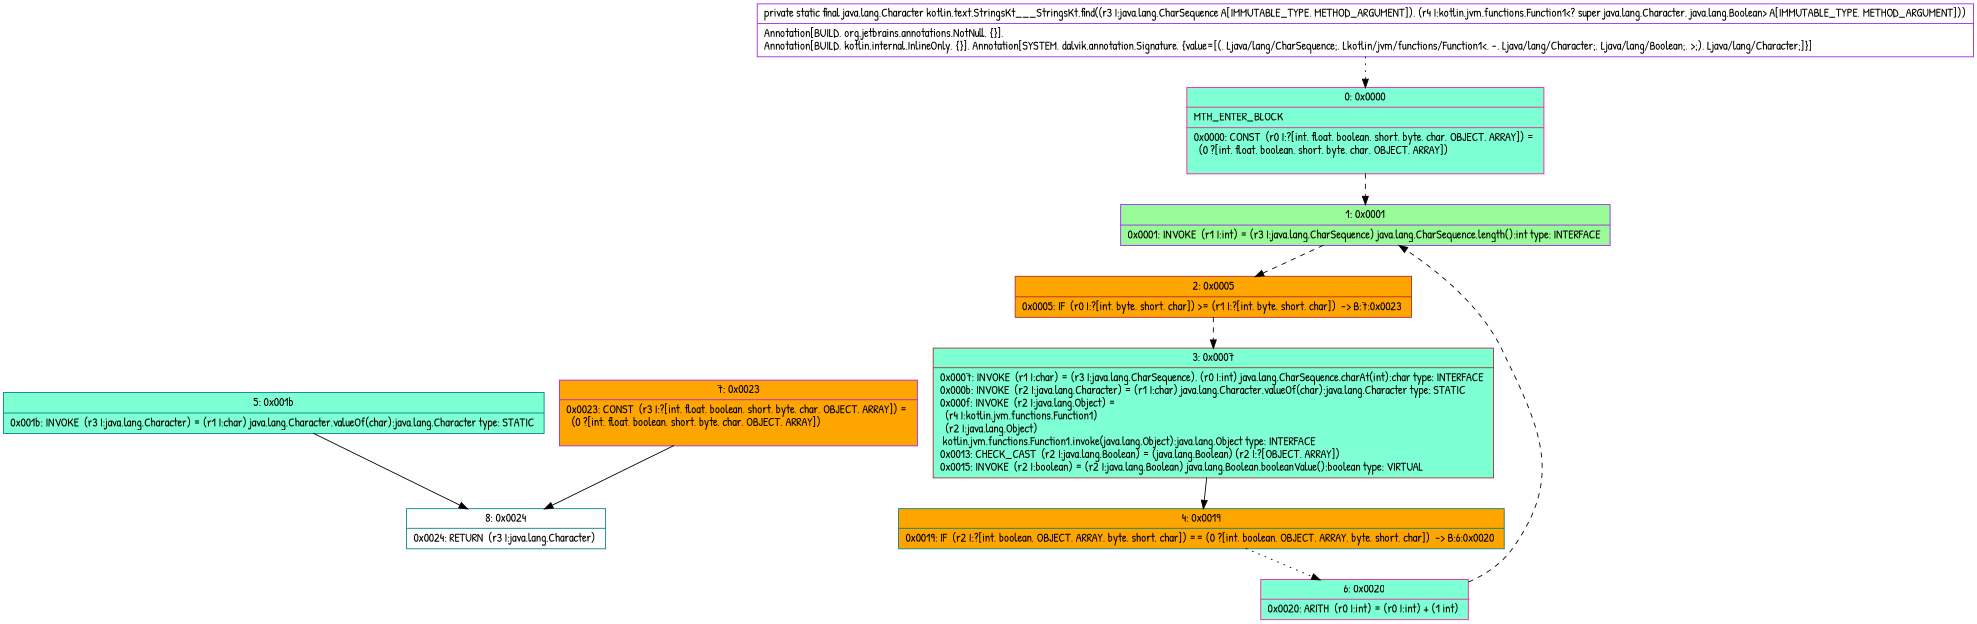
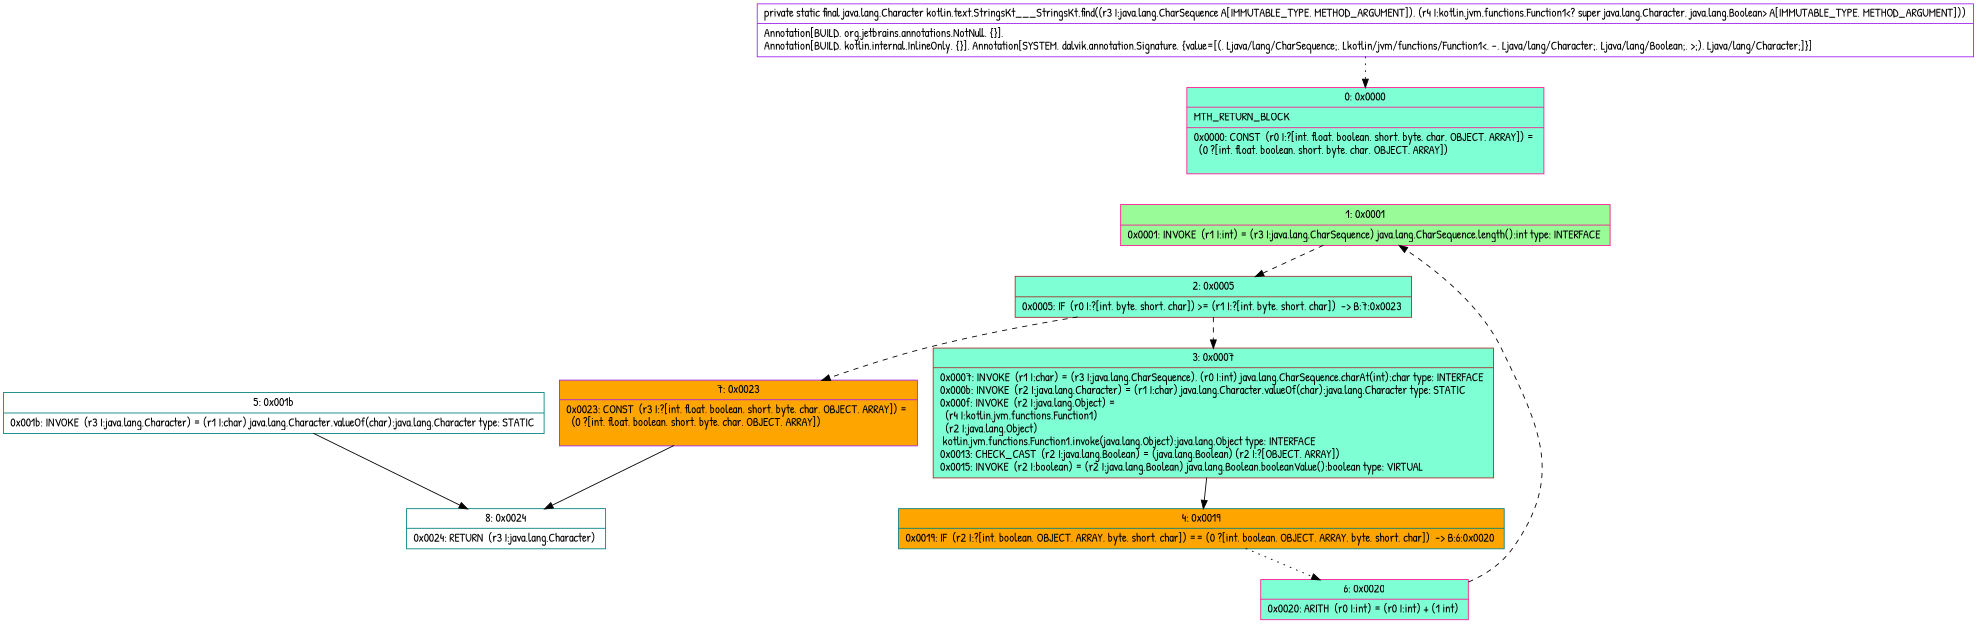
node "0: 0x0000": text "MTH_ENTER_BLOCK" -> "MTH_RETURN_BLOCK"
edge "0: 0x0000" -> "1: 0x0001": removed
node "1: 0x0001": color purple -> deeppink
node "2: 0x0005": fillcolor orange -> aquamarine
edge "2: 0x0005" -> "7: 0x0023": added
node "5: 0x001b": fillcolor aquamarine -> white
